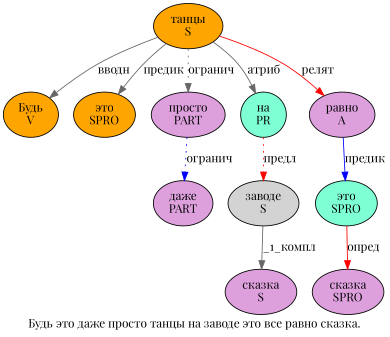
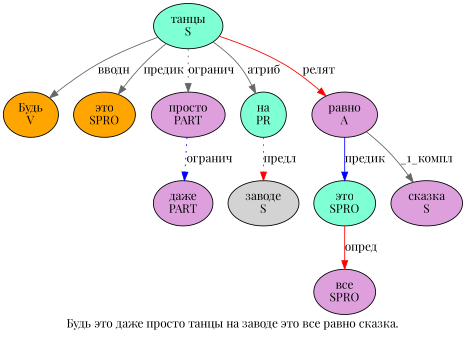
node "танцы S": fillcolor orange -> aquamarine
edge "заводе S" -> "сказка S": now "равно A" -> "сказка S"
node "сказка SPRO": label "сказка SPRO" -> "все SPRO"
